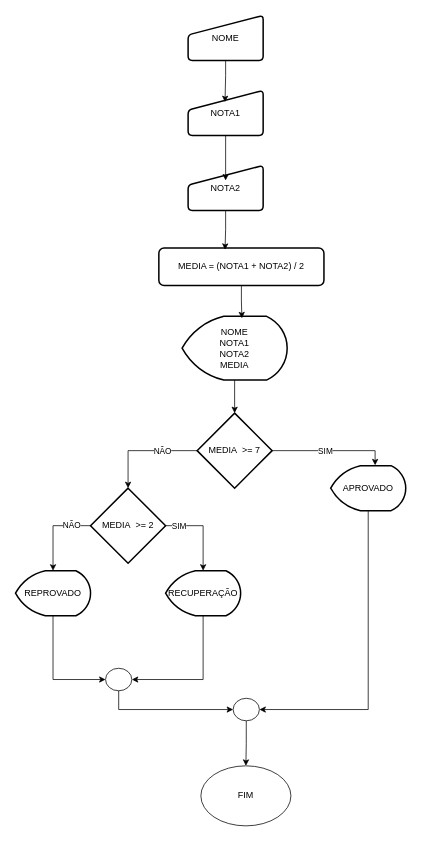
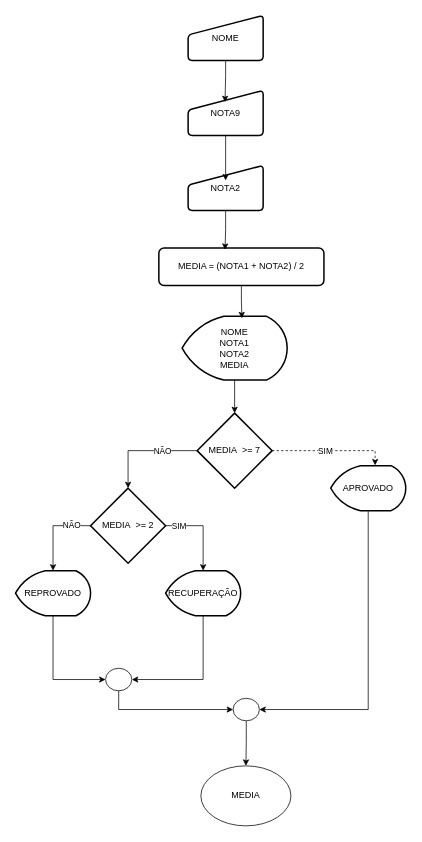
node "NOTA1": label "NOTA1" -> "NOTA9"
edge "MEDIA >= 7" -> "APROVADO": style solid -> dashed
node "FIM": label "FIM" -> "MEDIA"
